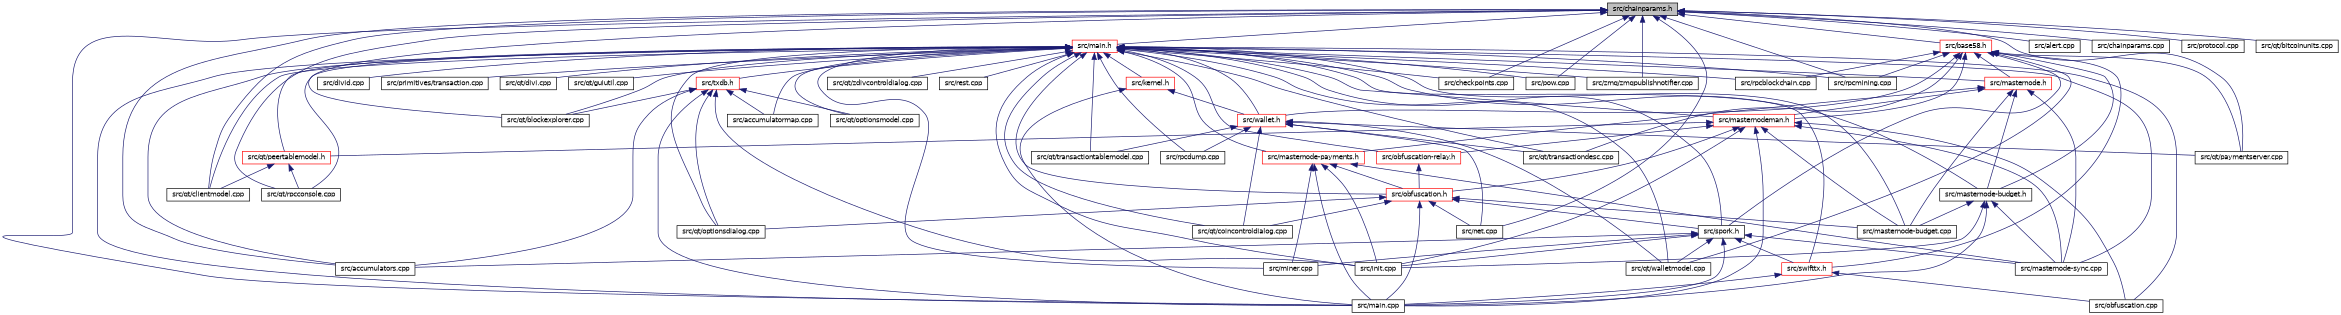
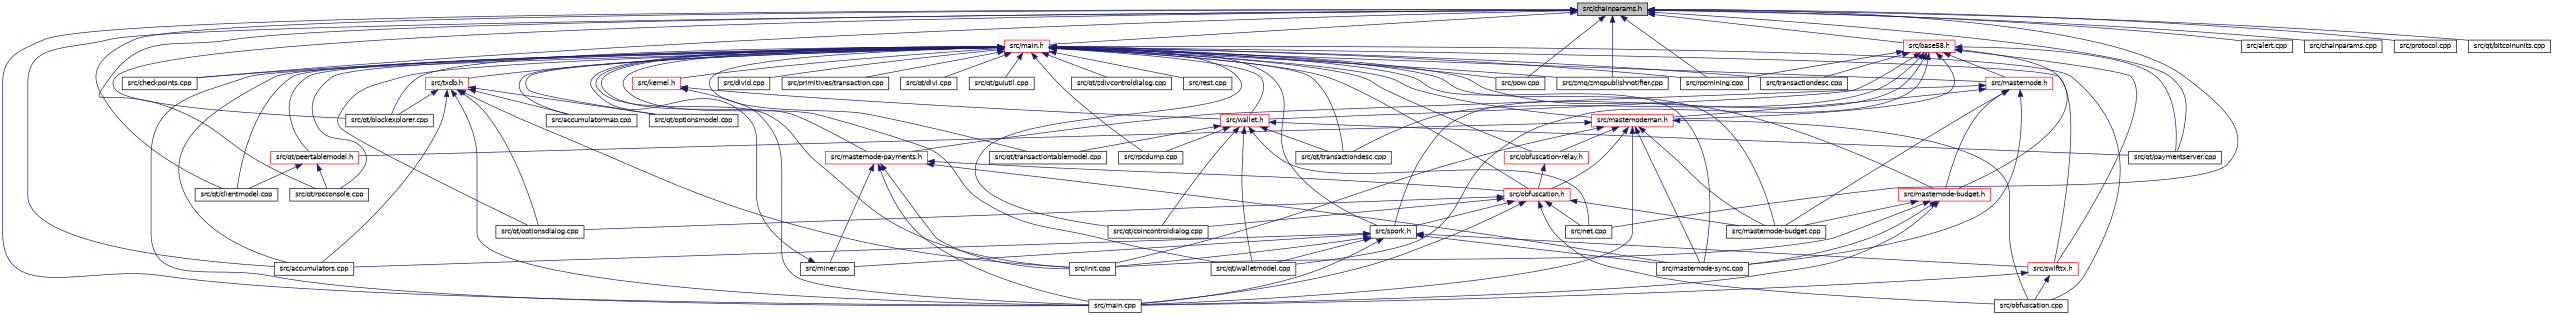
node "src/rpcblockchain.cpp": label "src/rpcblockchain.cpp" -> "src/transactiondesc.cpp"
edge "src/miner.cpp" -> "src/main.h": reversed
node "src/masternode-budget.h": color black -> red
edge "src/obfuscation.cpp" -> "src/obfuscation.h": added
